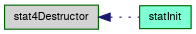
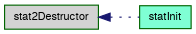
node "stat4Destructor": label "stat4Destructor" -> "stat2Destructor"
